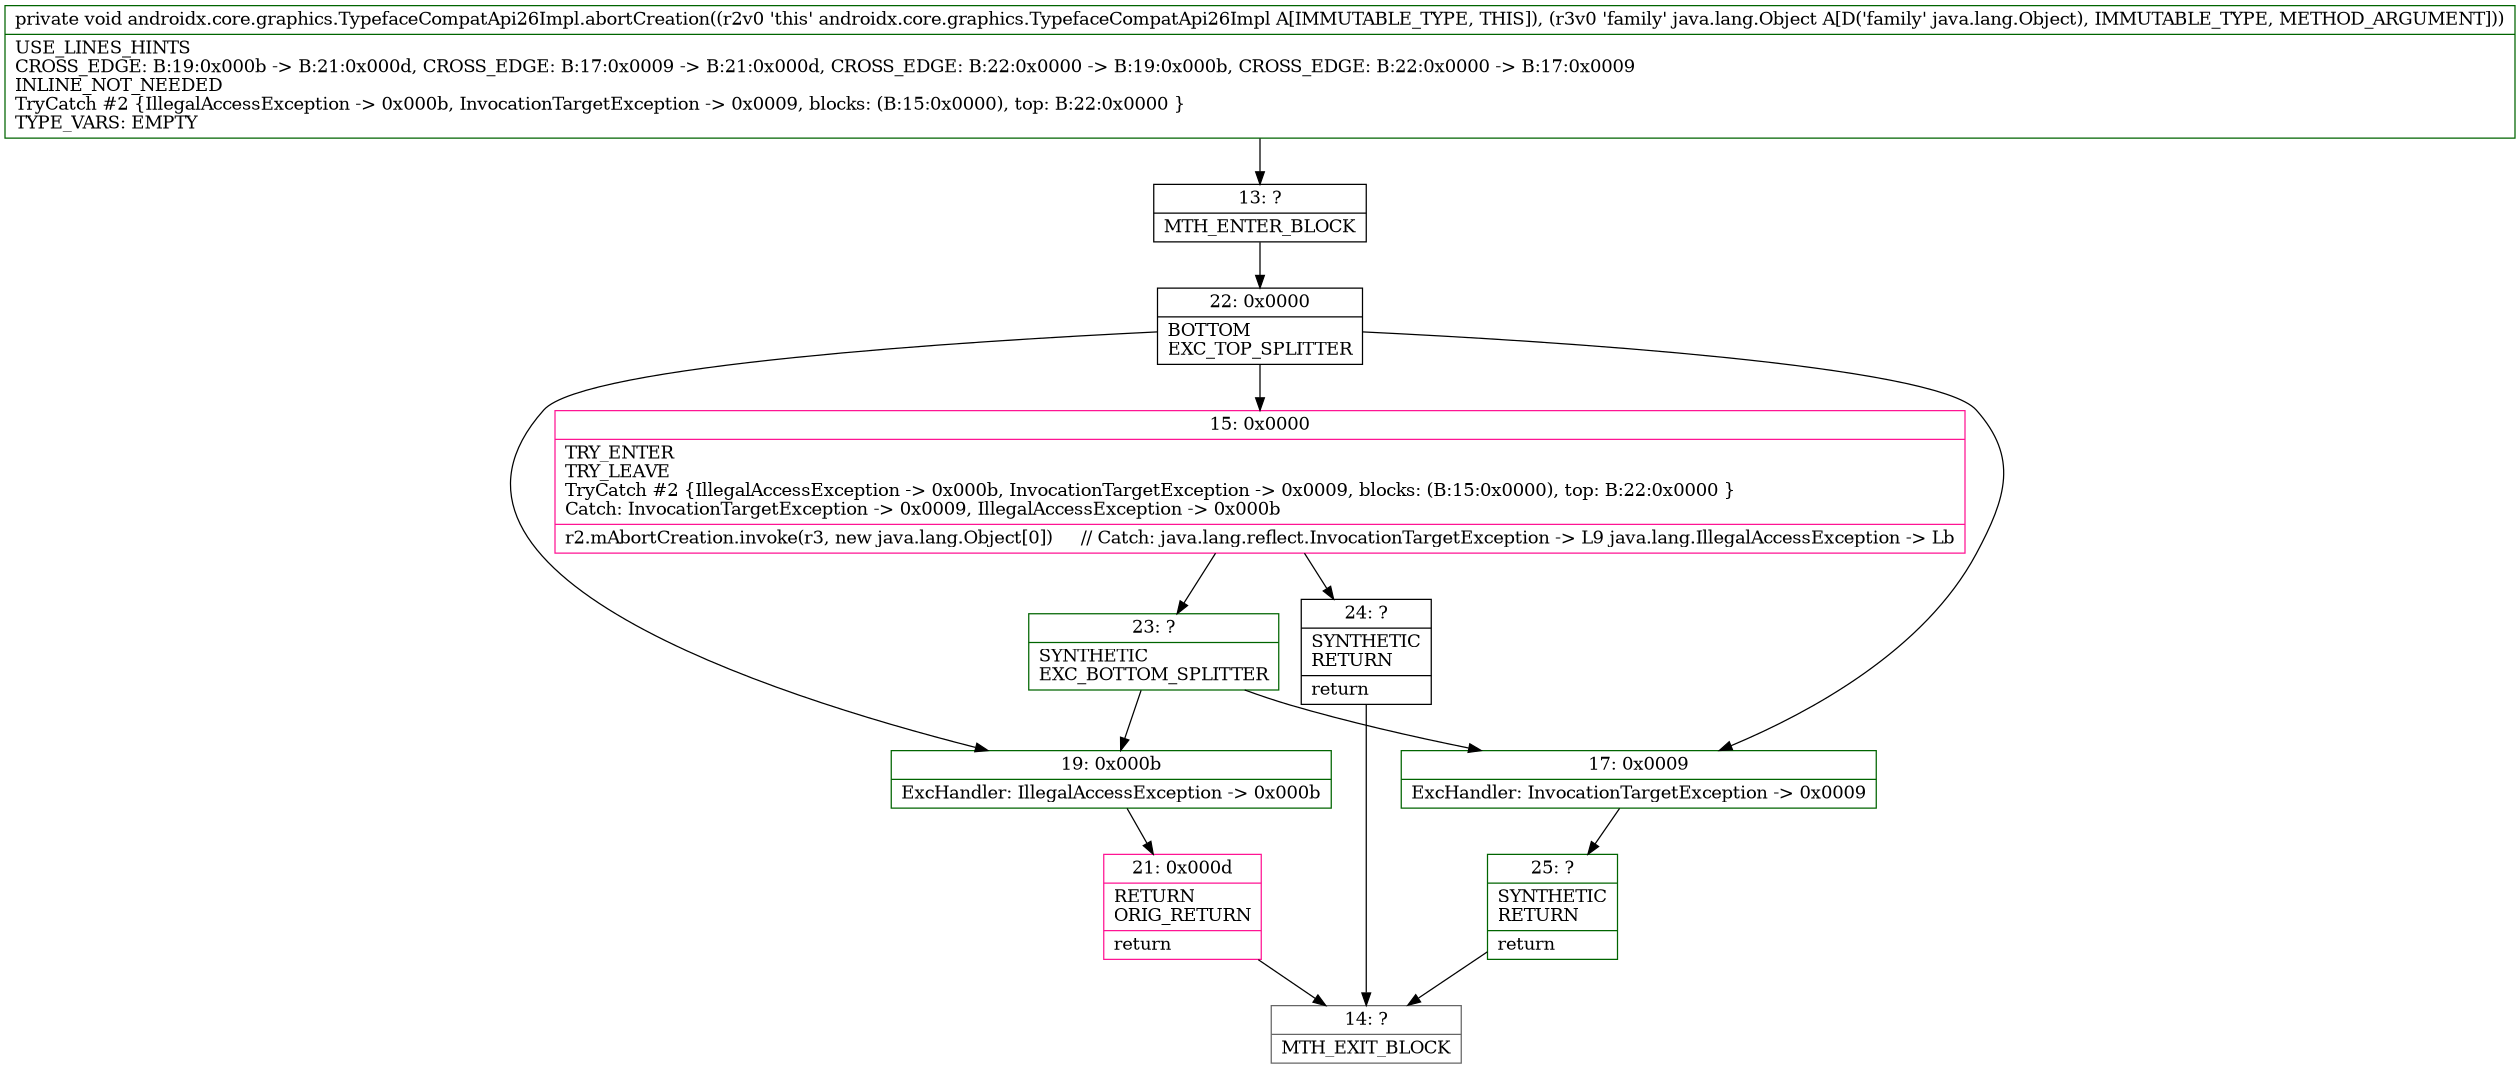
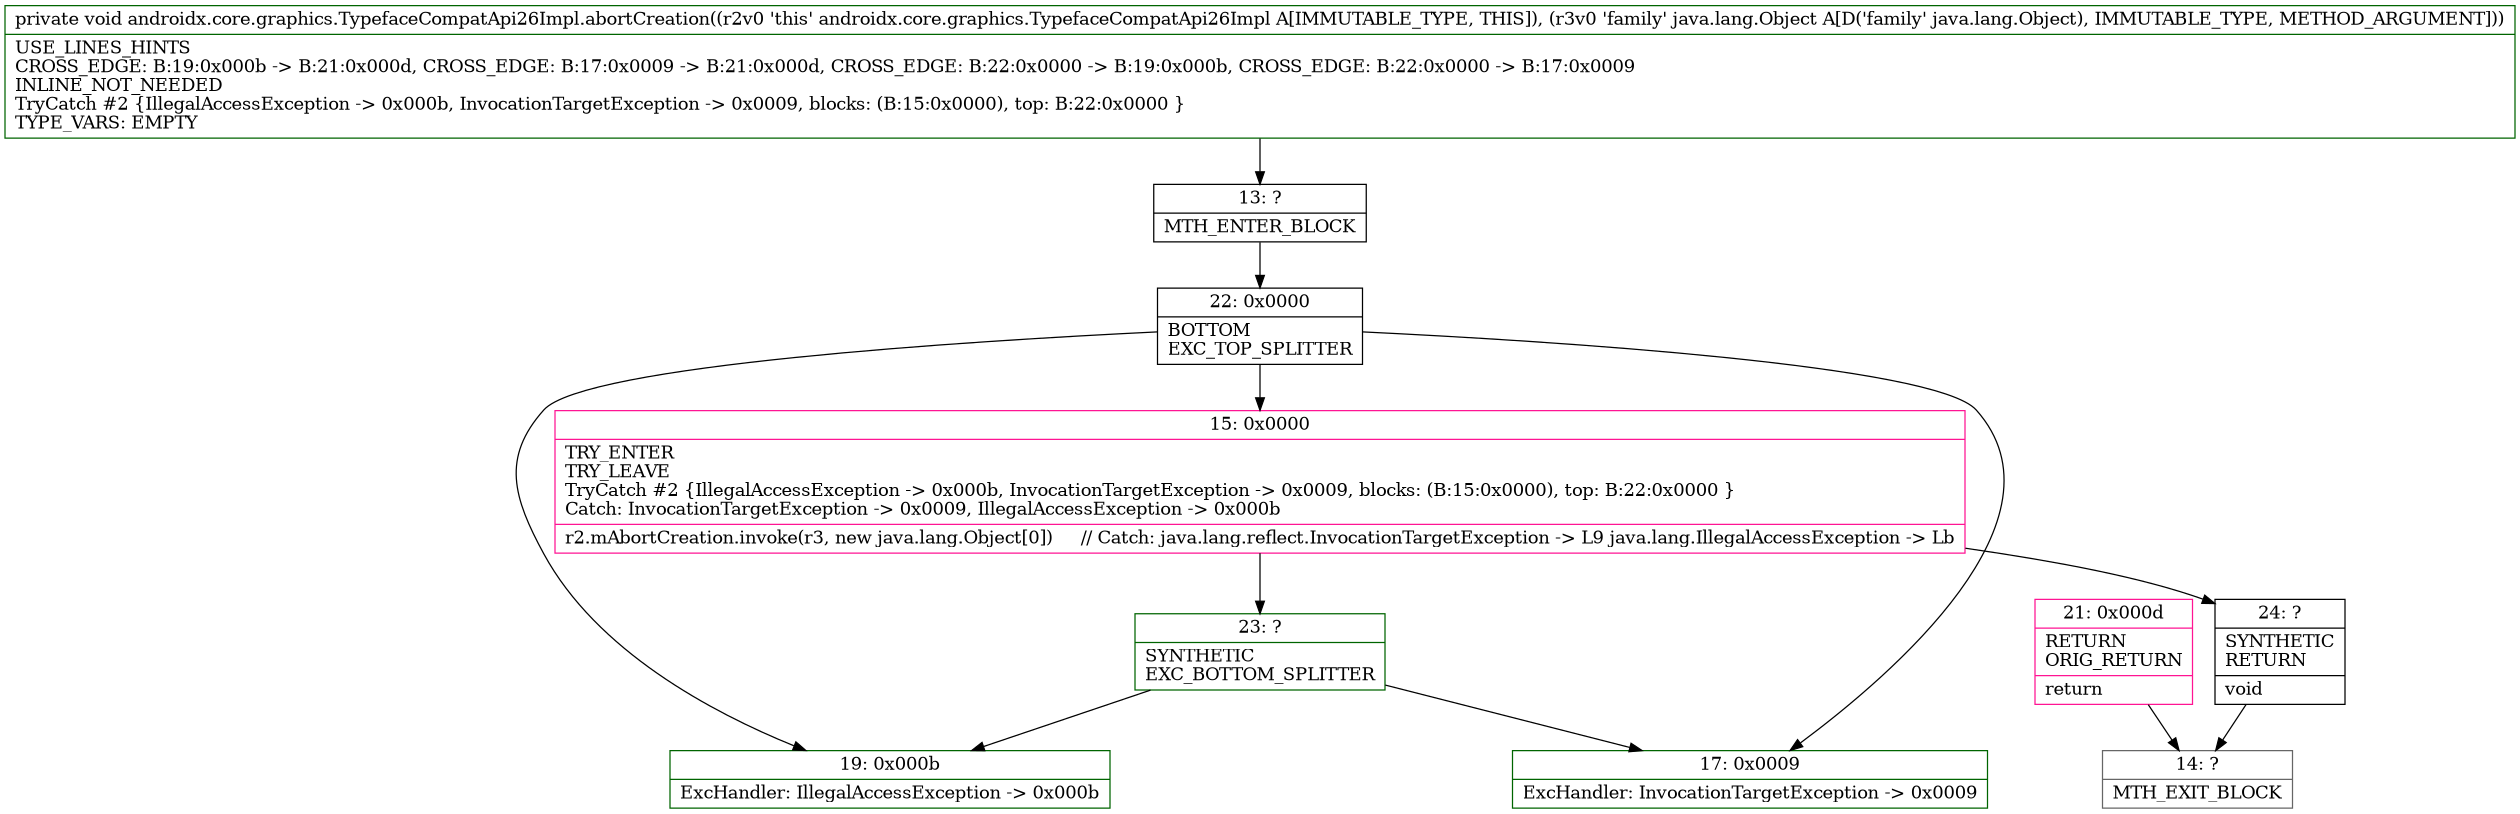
node "24: ?": text "return" -> "void"
edge "19: 0x000b" -> "21: 0x000d": removed
node "25: ?": removed
